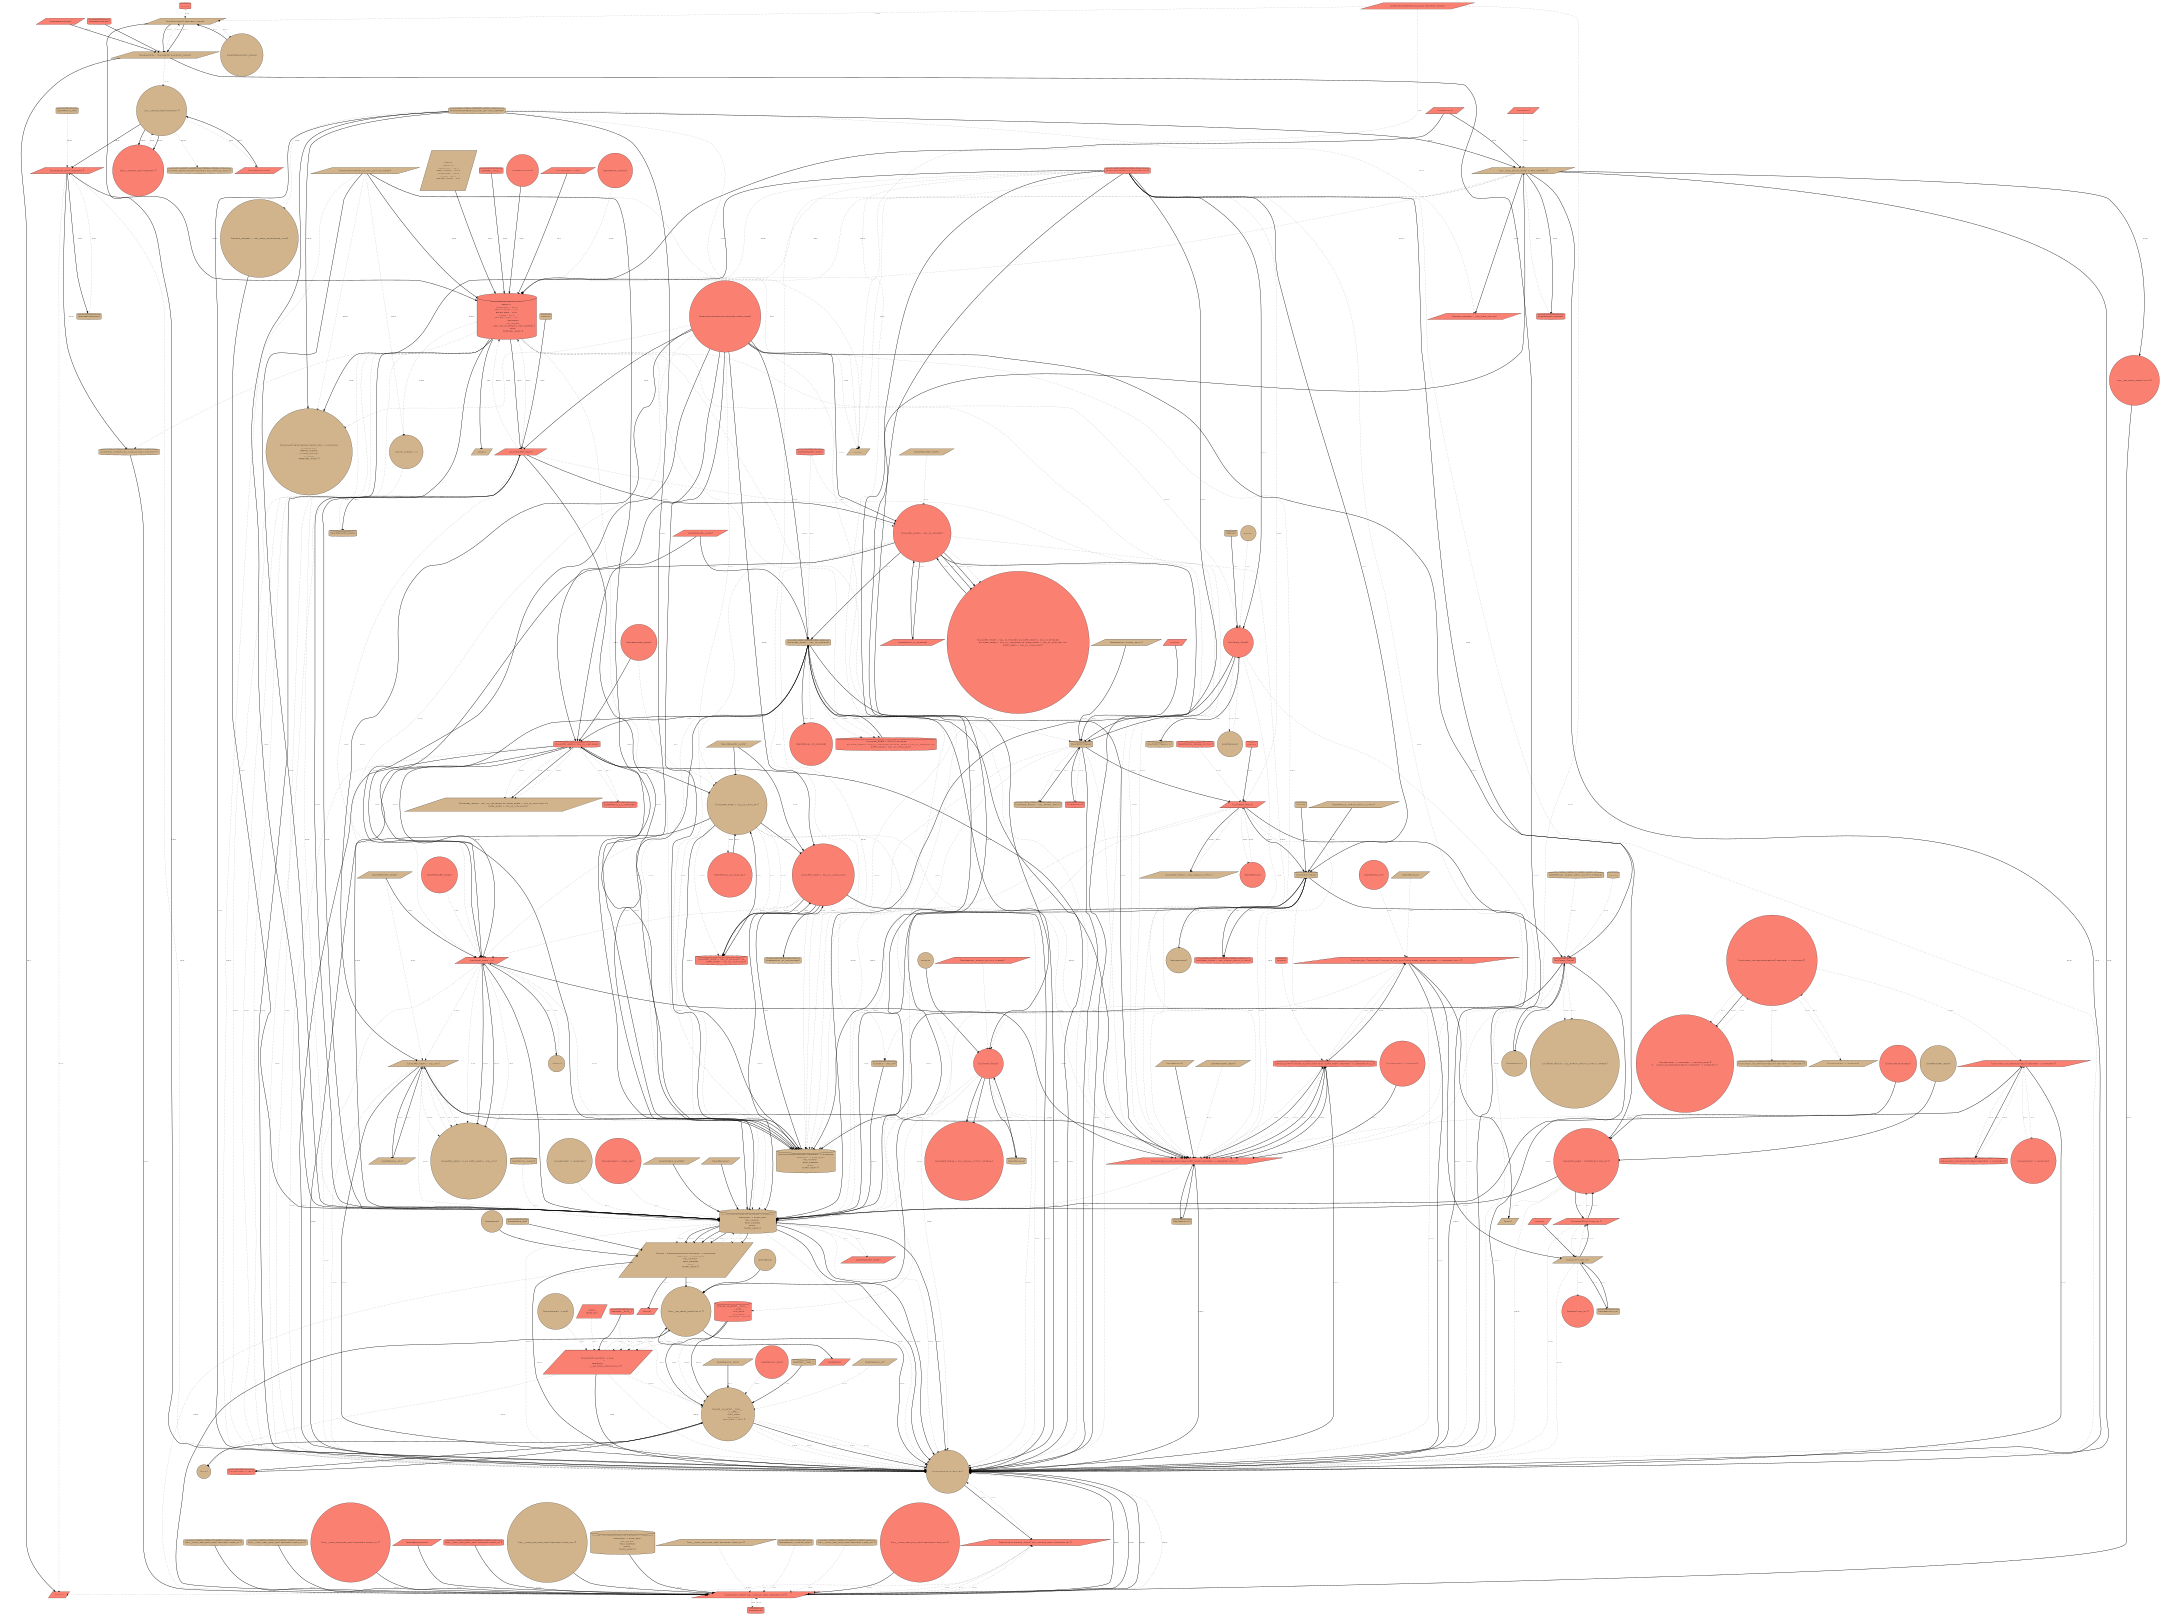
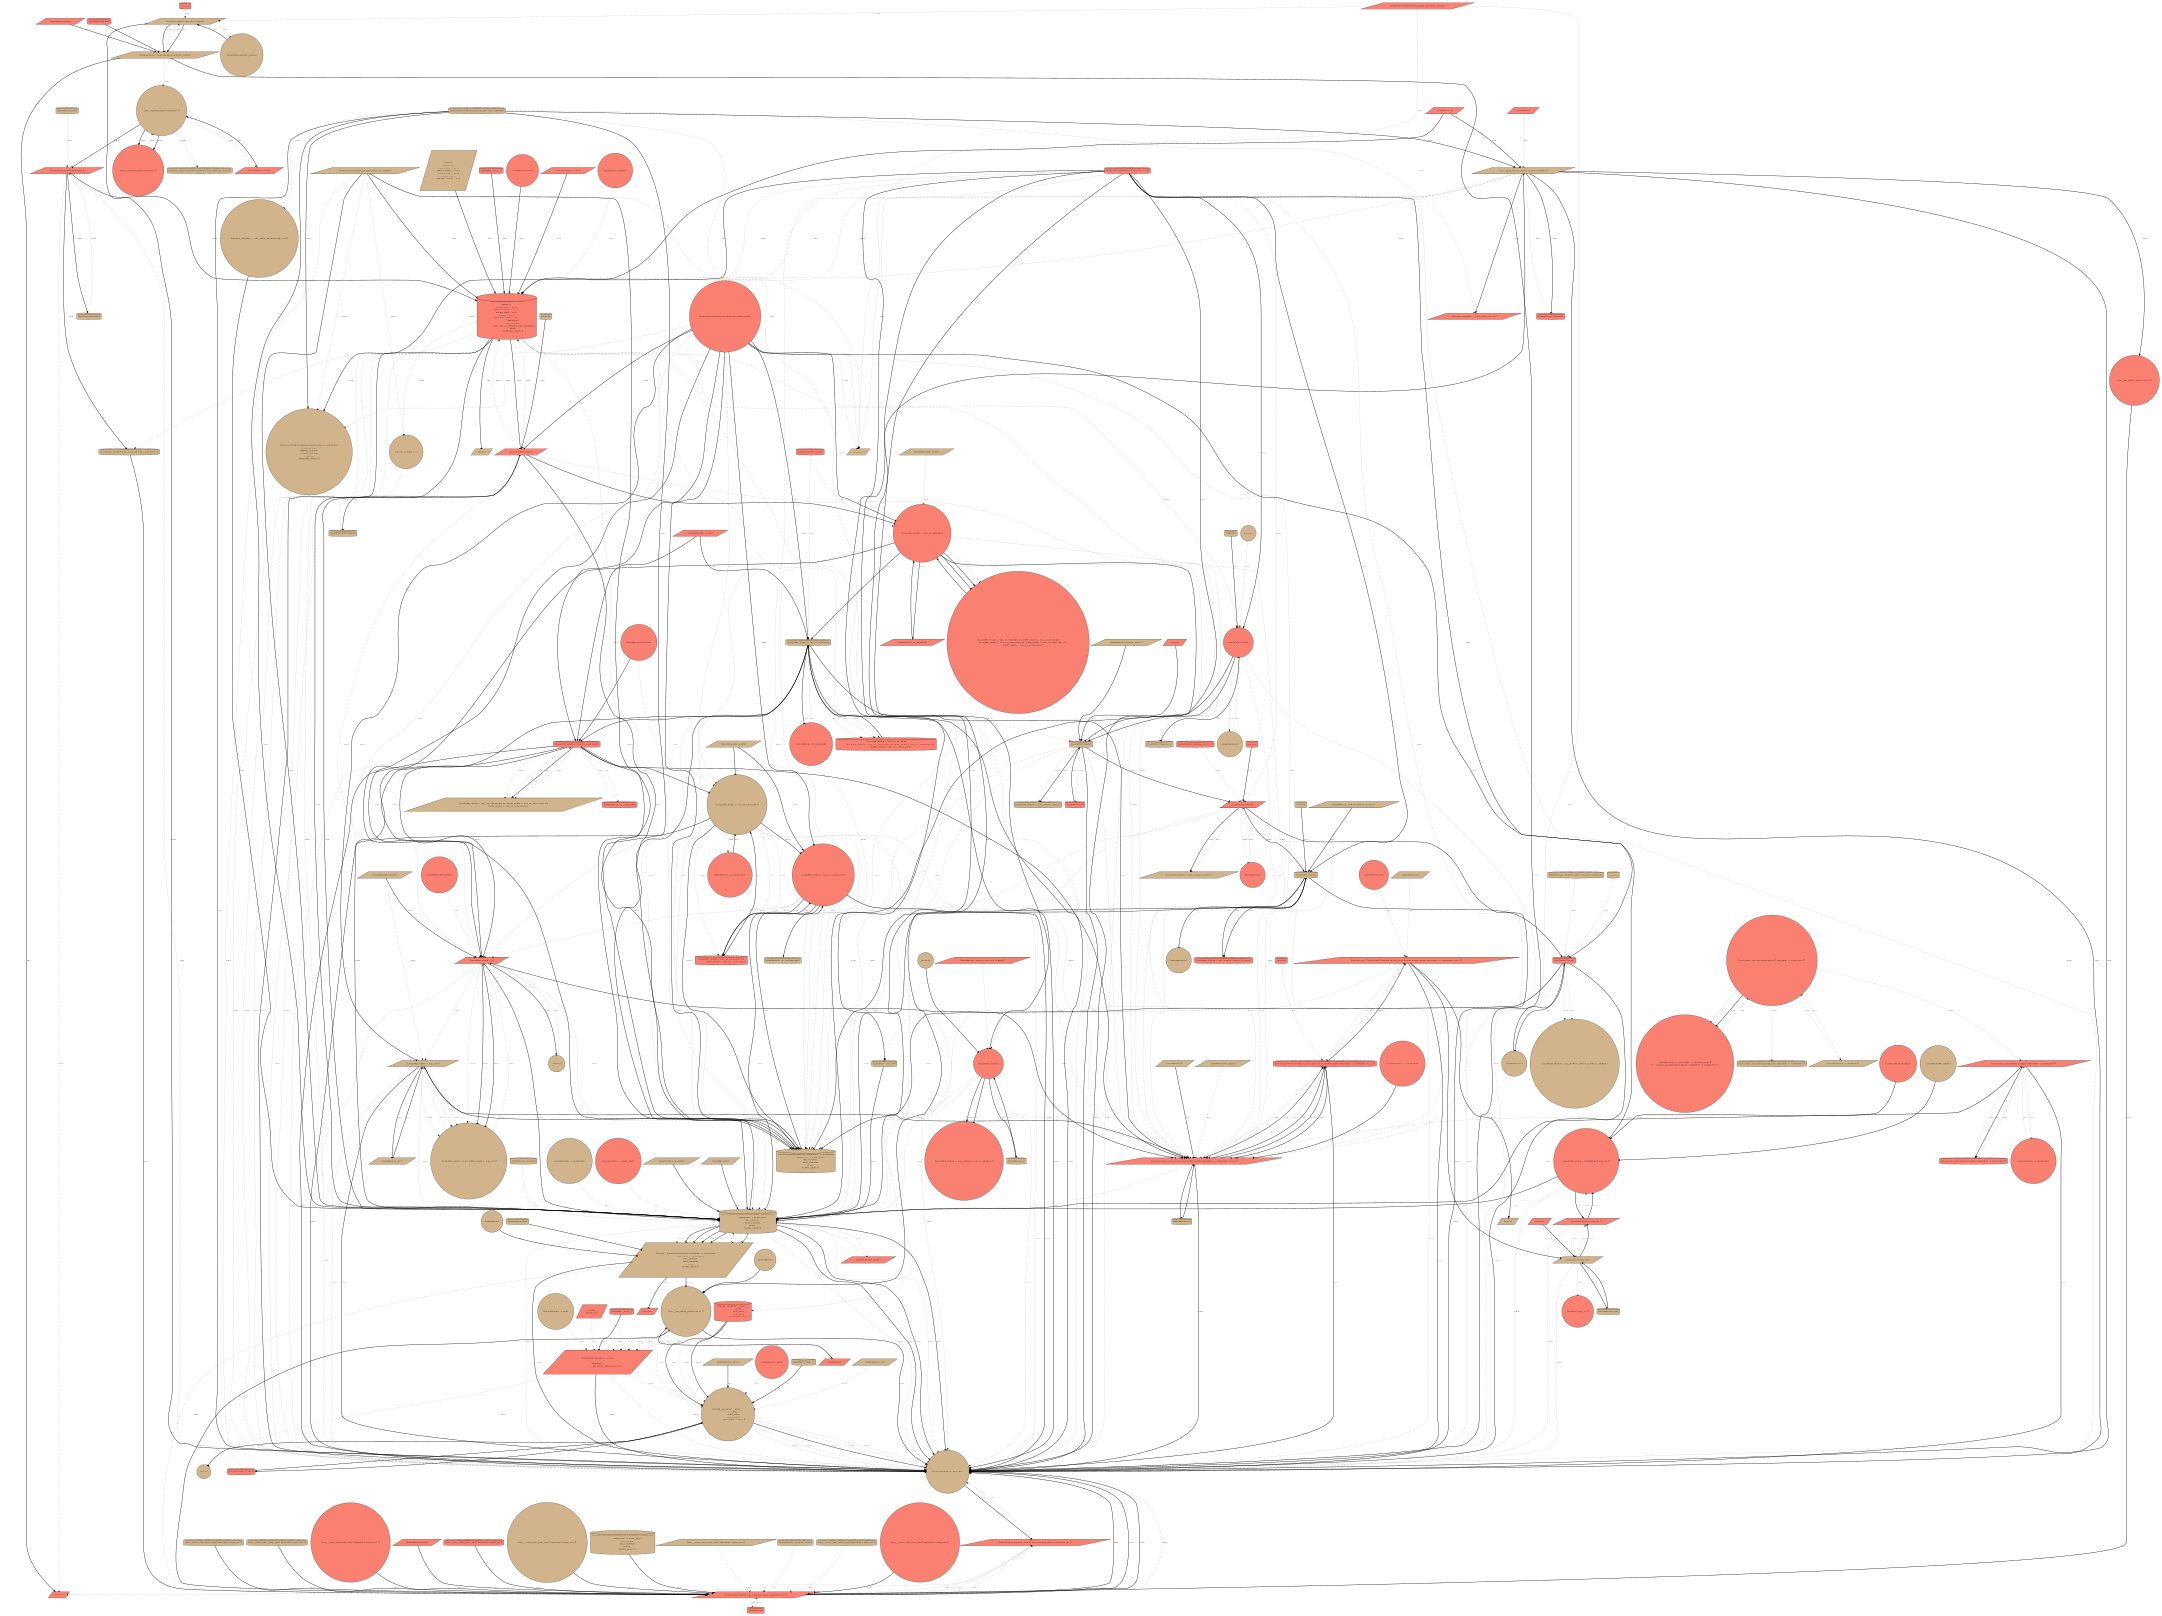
edge "(MethodParameterIn,SQLPOINTER value)" -> "(Call,value = ascii_str)": style dotted -> bold
